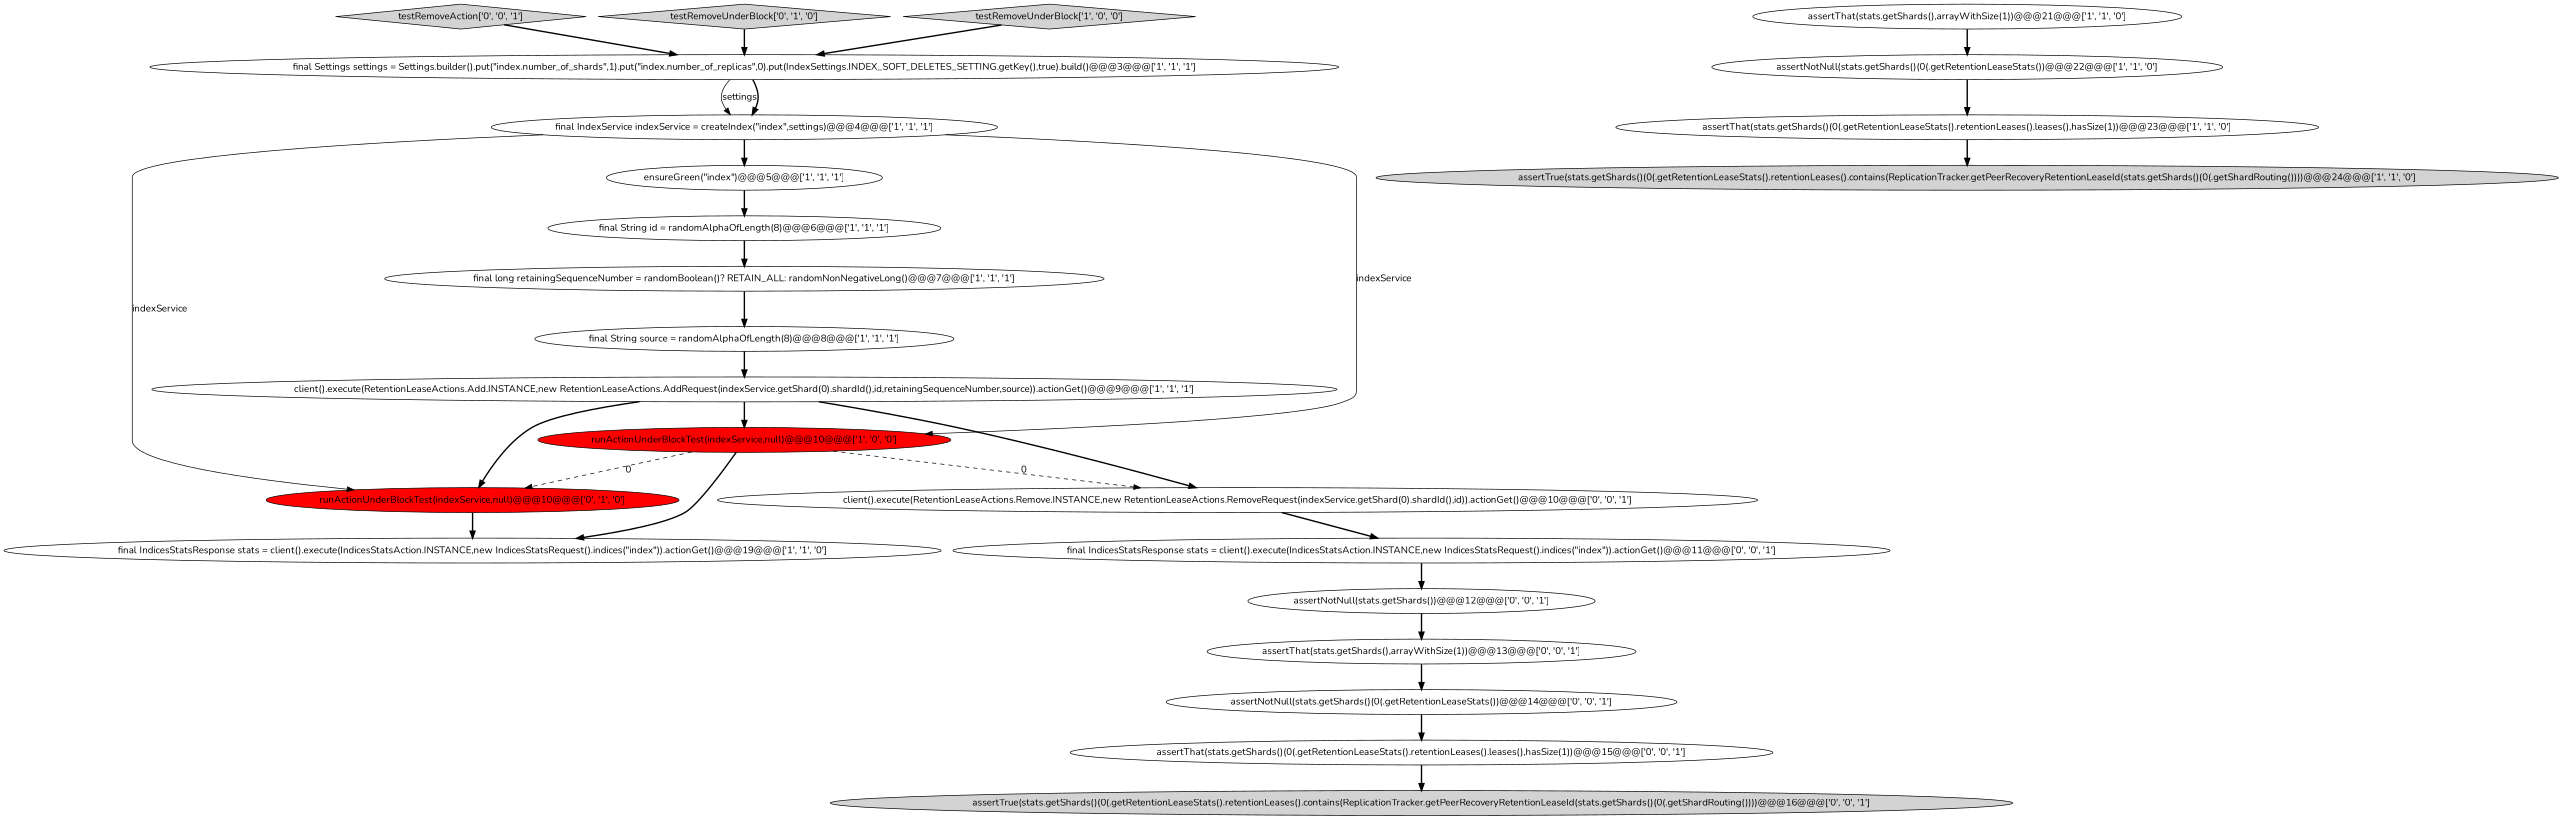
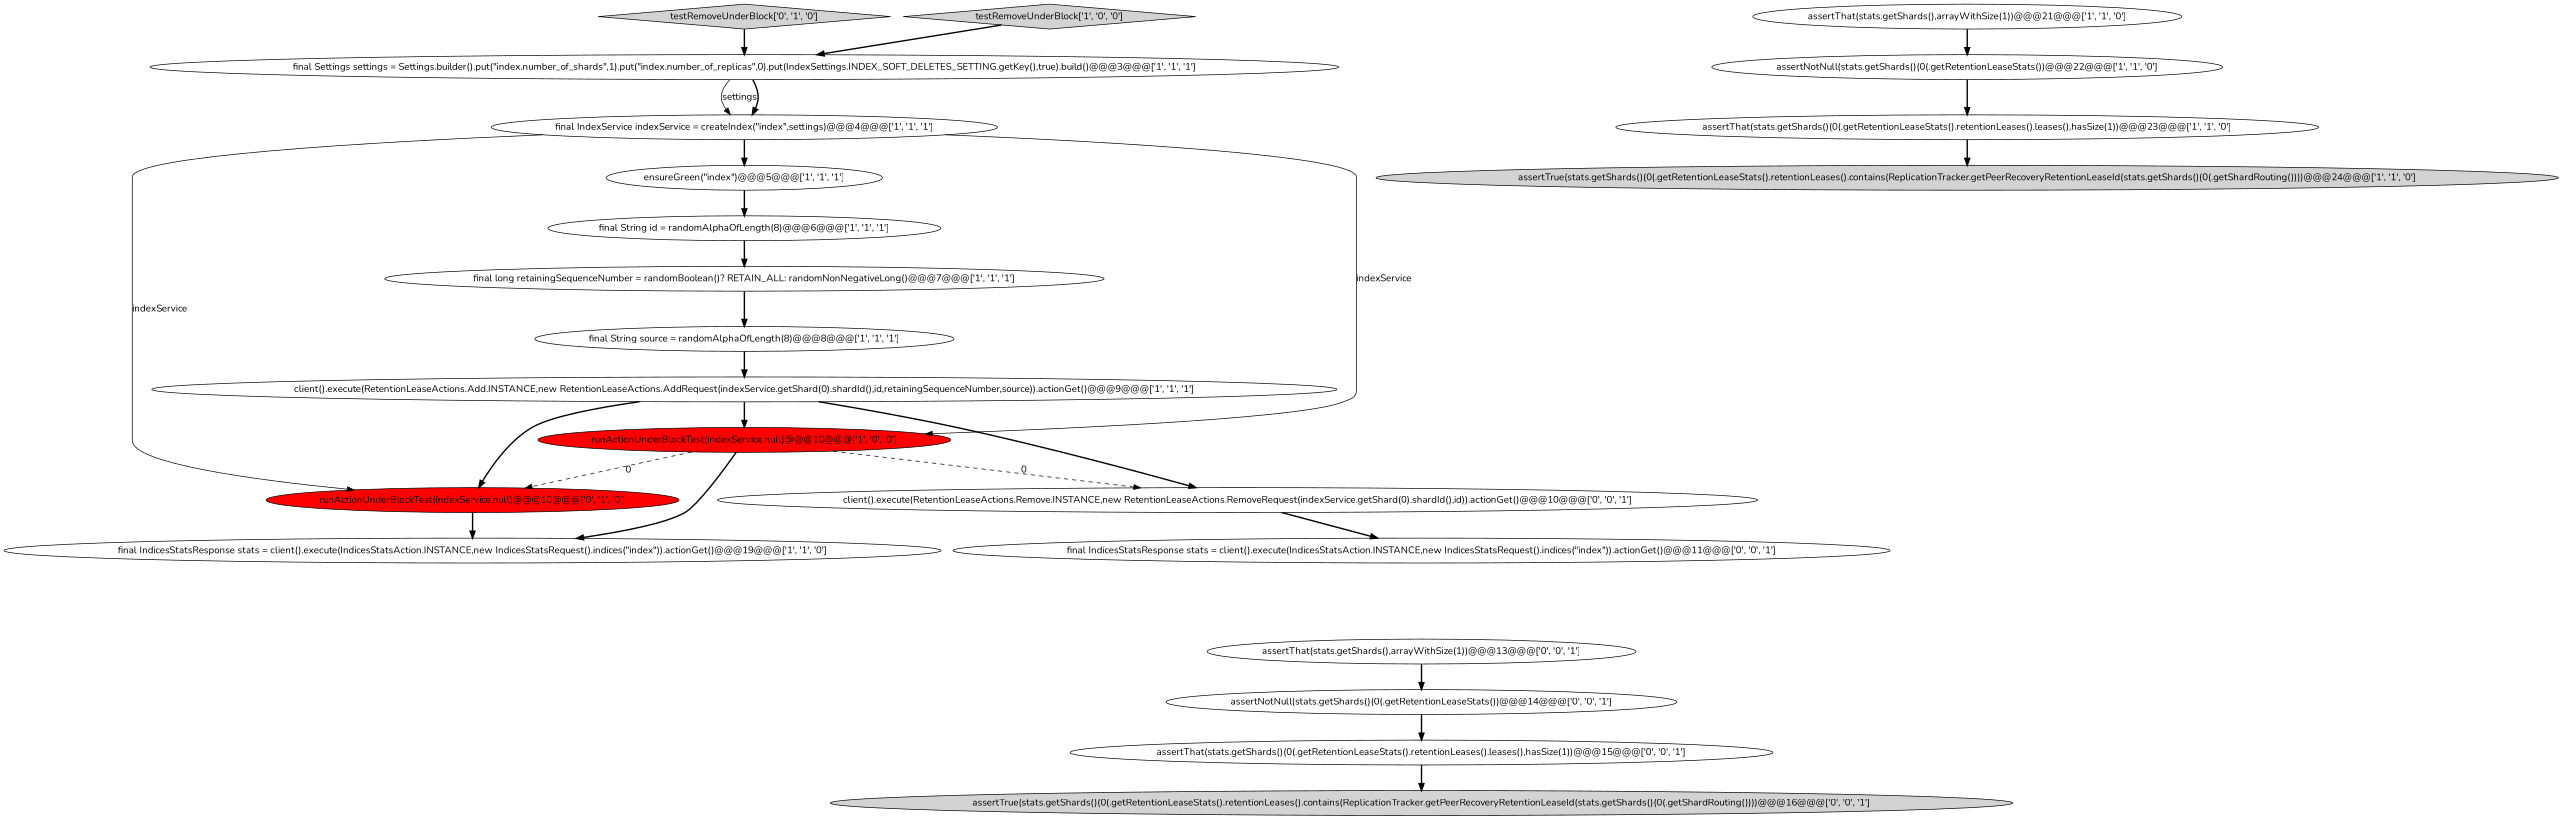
node "testRemoveAction['0', '0', '1']": removed
node "assertNotNull(stats.getShards())@@@12@@@['0', '0', '1']": removed
